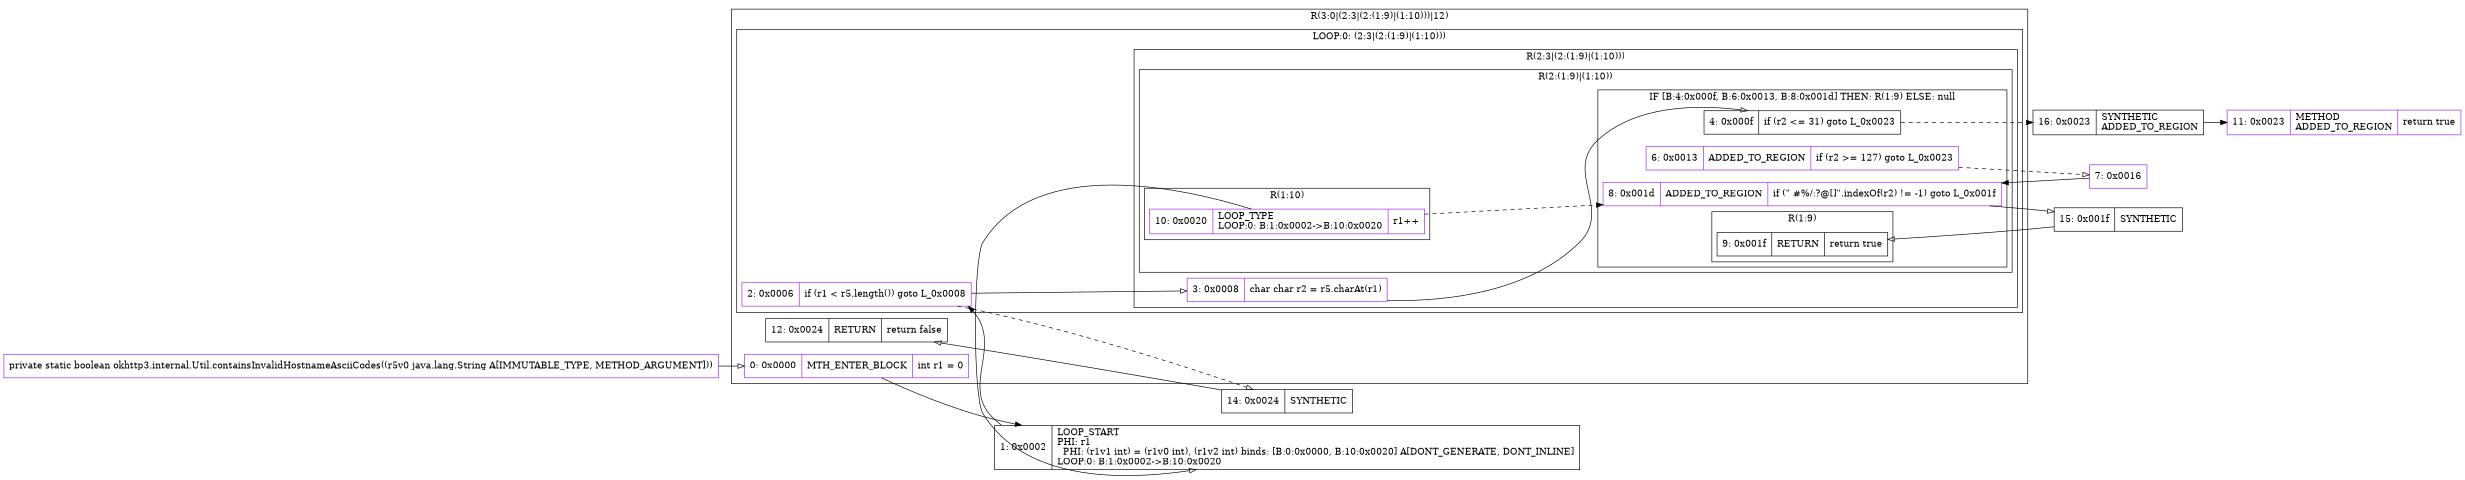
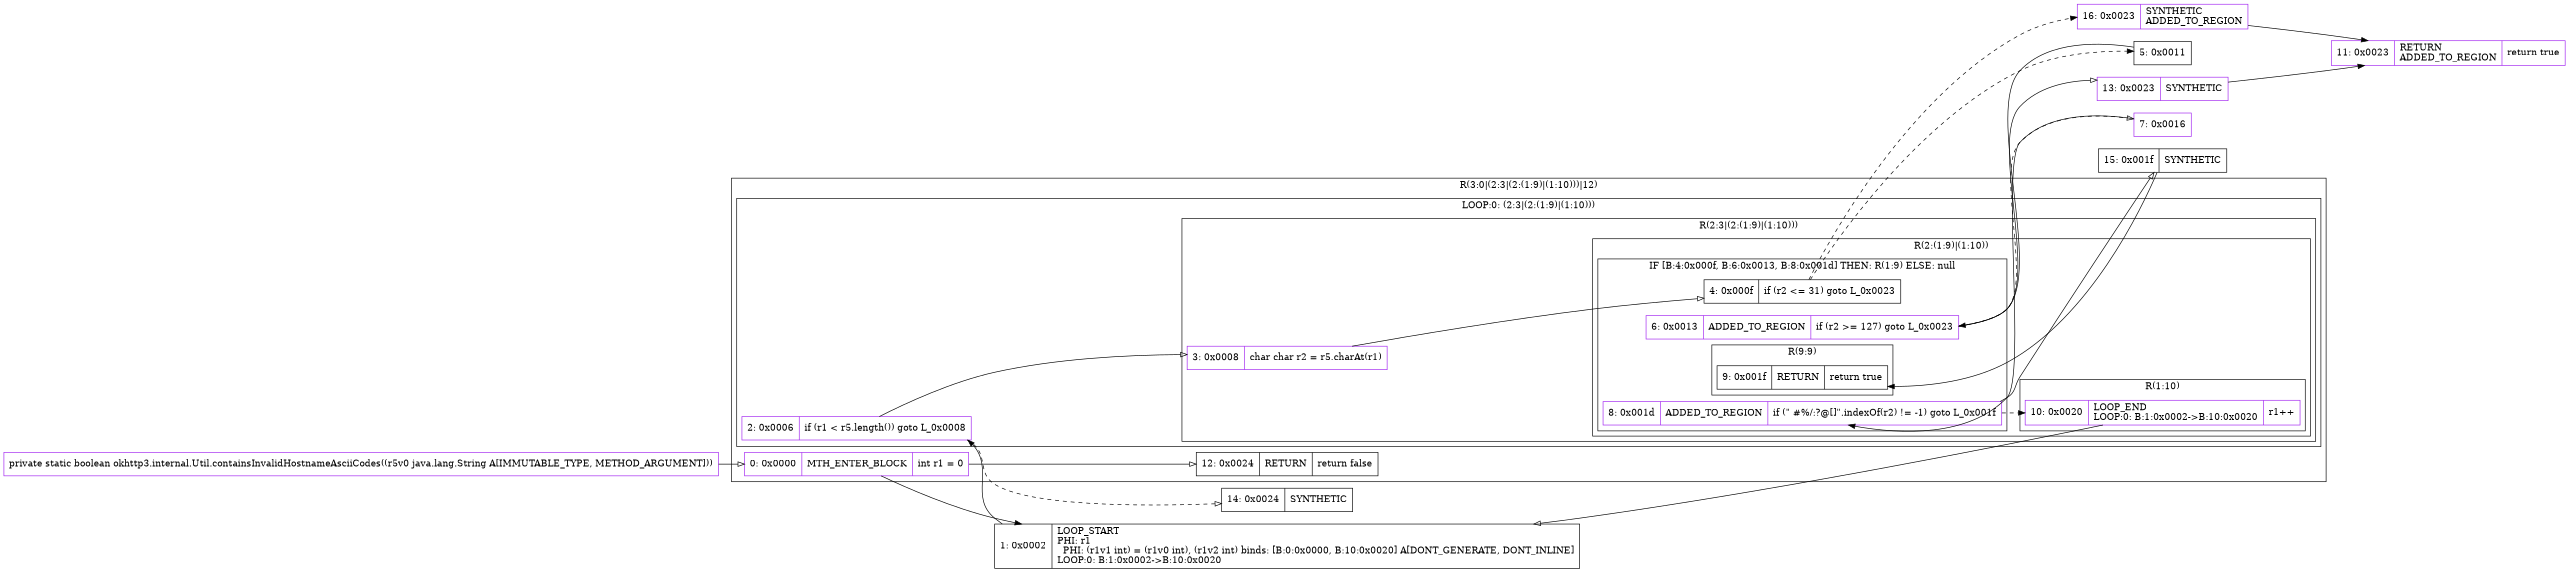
node "5: 0x0011": added
node "13: 0x0023": added
node "11: 0x0023": text "METHOD" -> "RETURN"
node "16: 0x0023": color black -> purple
edge "10: 0x0020" -> "8: 0x001d": reversed
node "10: 0x0020": text "LOOP_TYPE" -> "LOOP_END"
cluster "R(1:9)": label "R(1:9)" -> "R(9:9)"
edge "15: 0x001f" -> "9: 0x001f": arrowhead onormal -> normal
edge "14: 0x0024" -> "12: 0x0024": now "0: 0x0000" -> "12: 0x0024"
